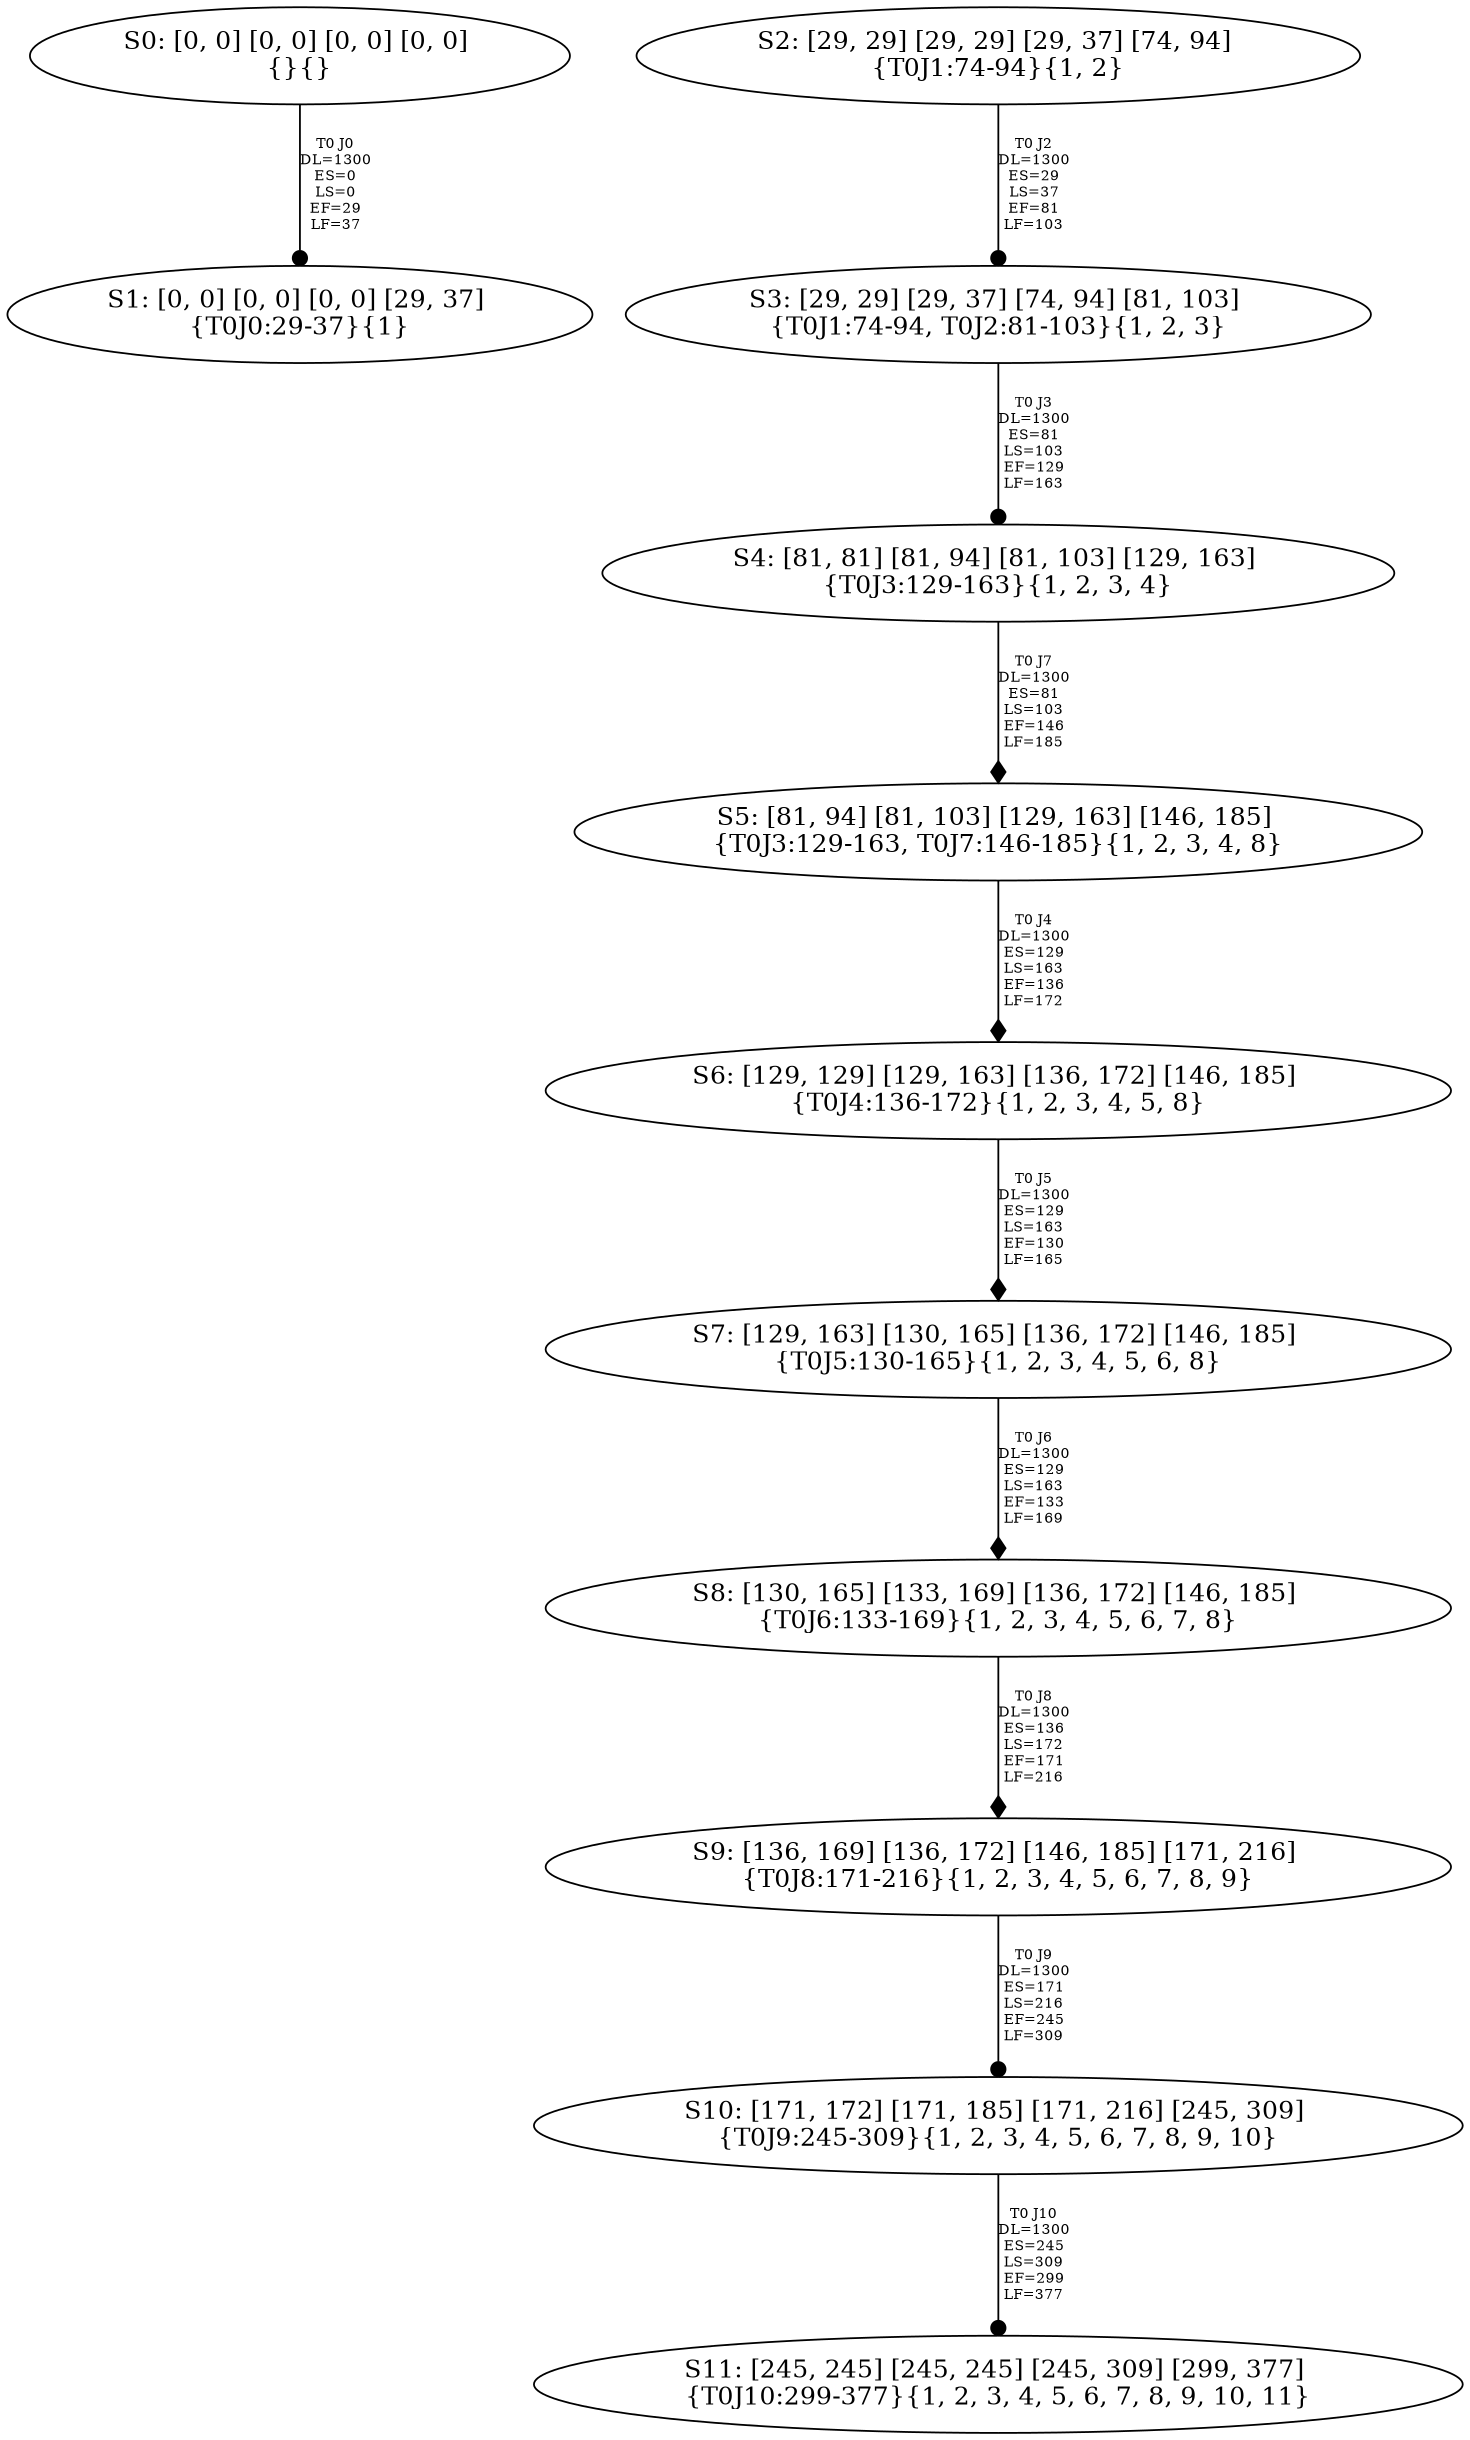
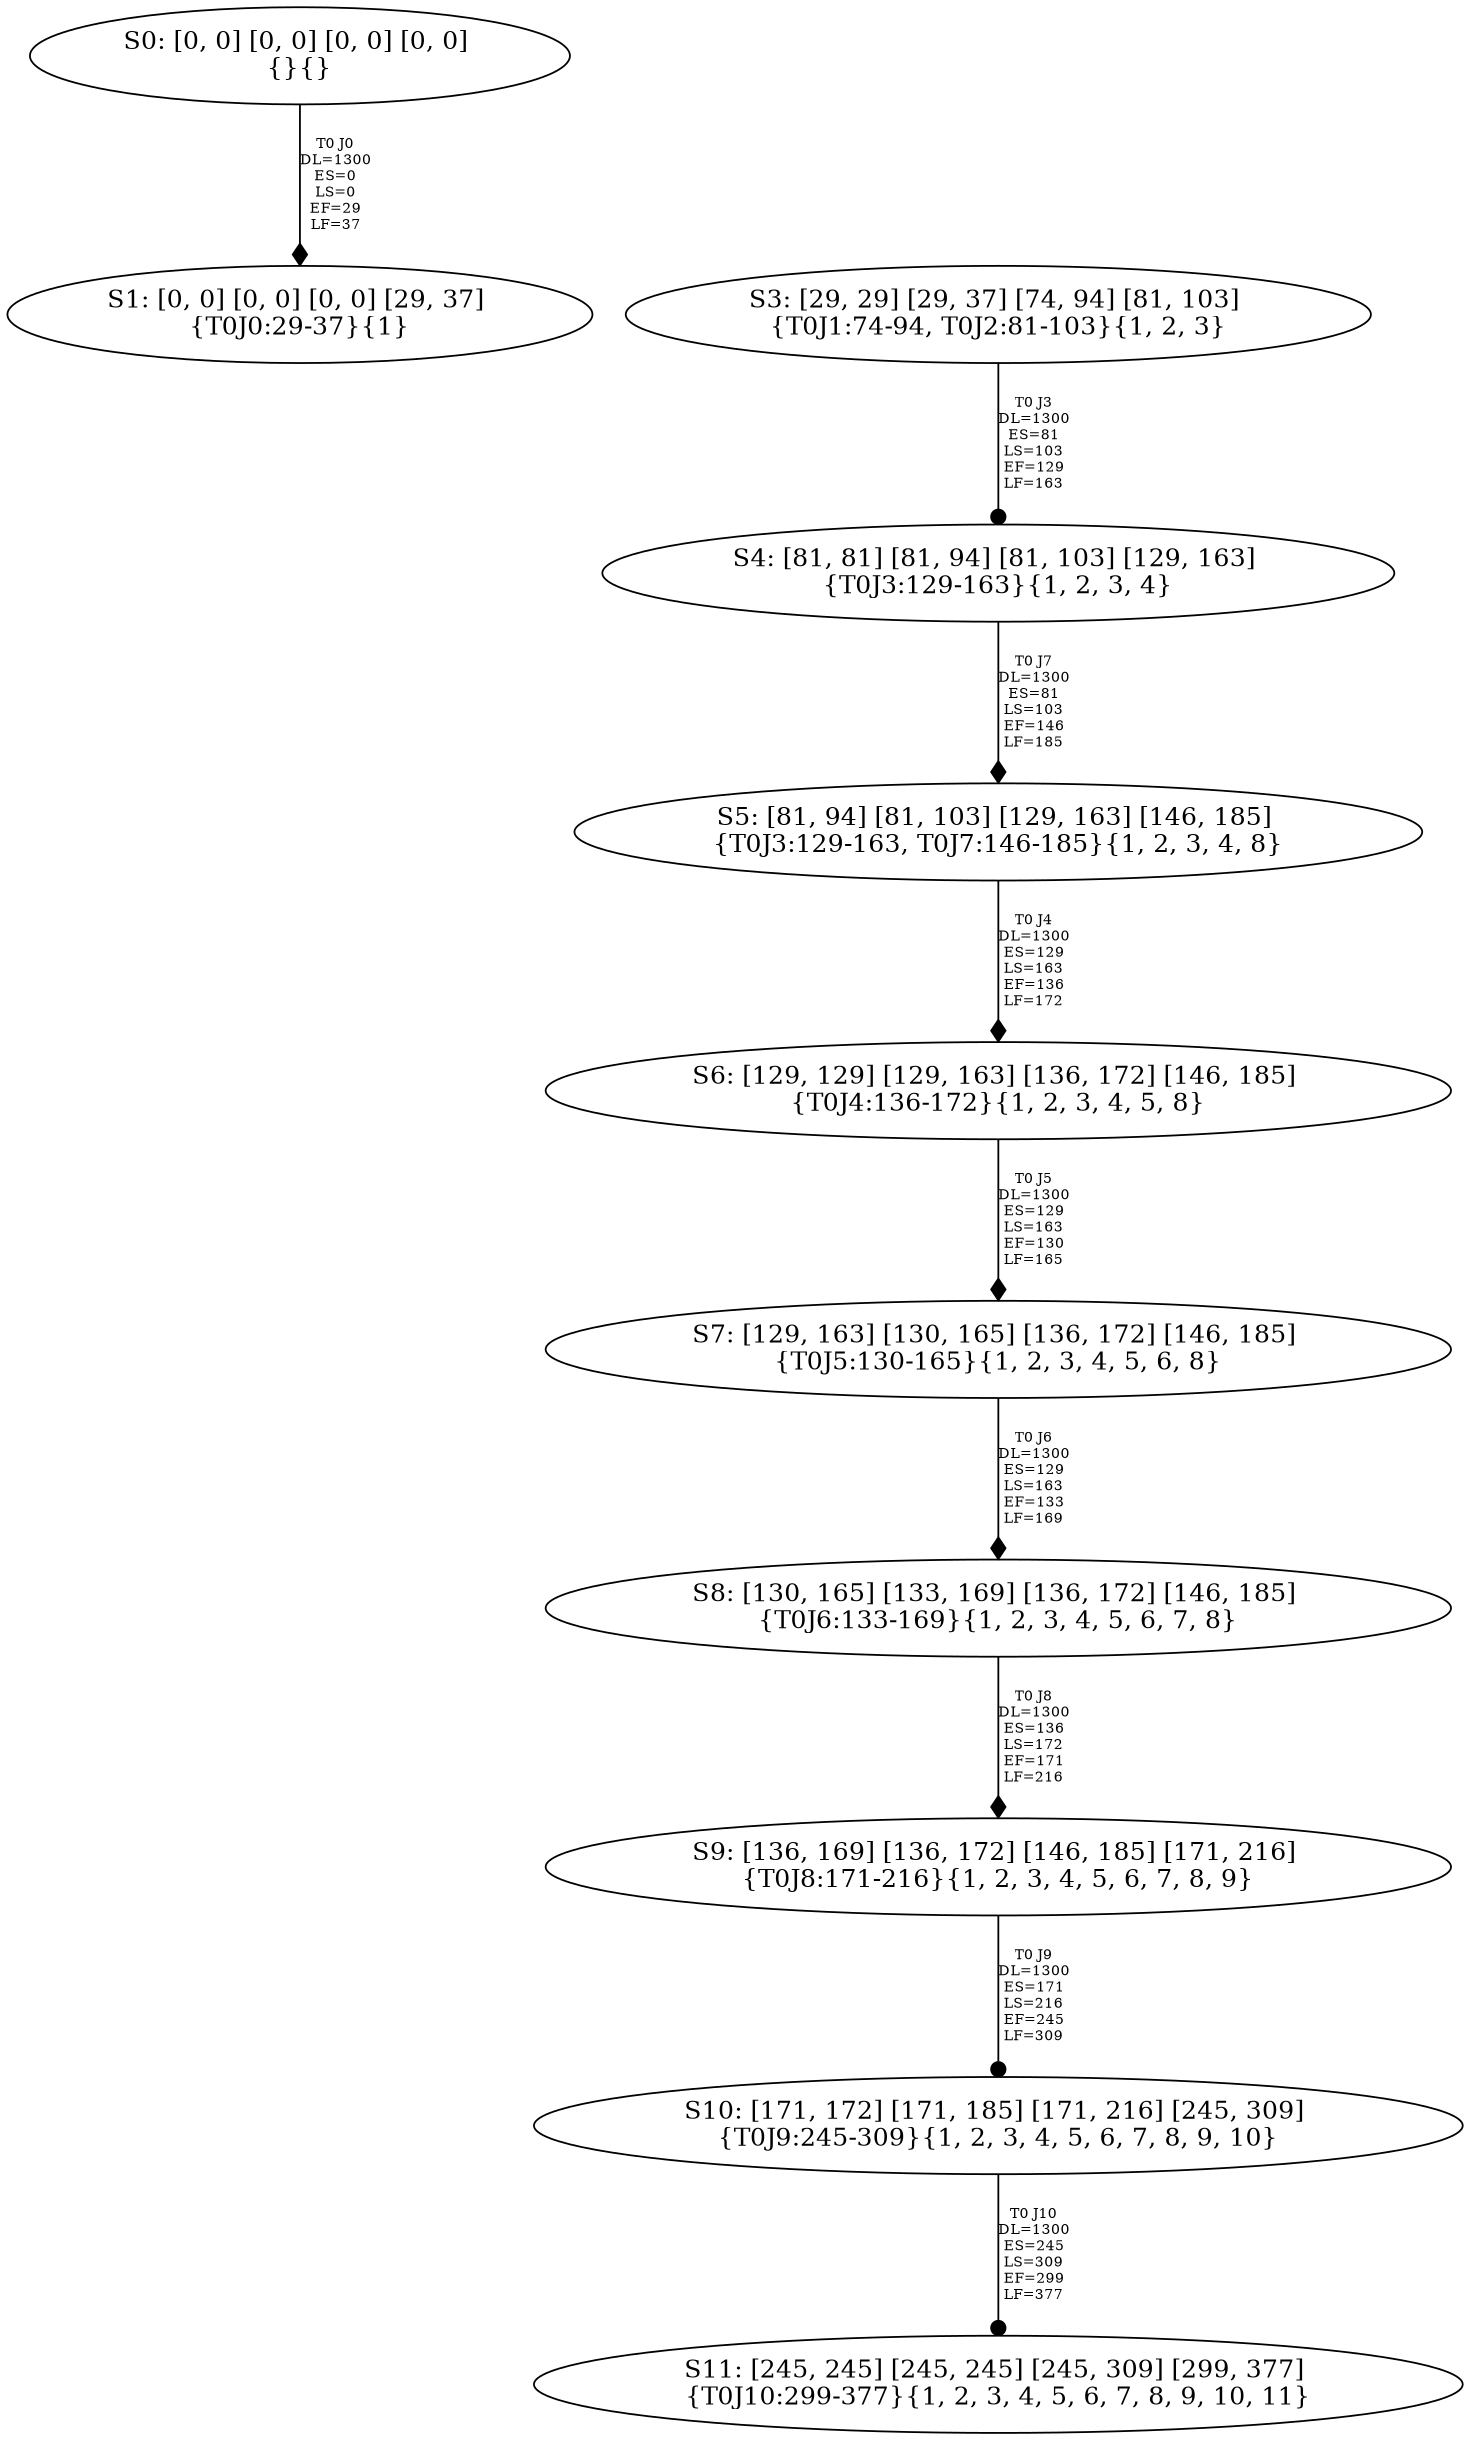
node "S2: [29, 29] [29, 29] [29, 37] [74, 94] {T0J1:74-94}{1, 2}": removed
edge "S0: [0, 0] [0, 0] [0, 0] [0, 0] {}{}" -> "S1: [0, 0] [0, 0] [0, 0] [29, 37] {T0J0:29-37}{1}": arrowhead dot -> diamond
